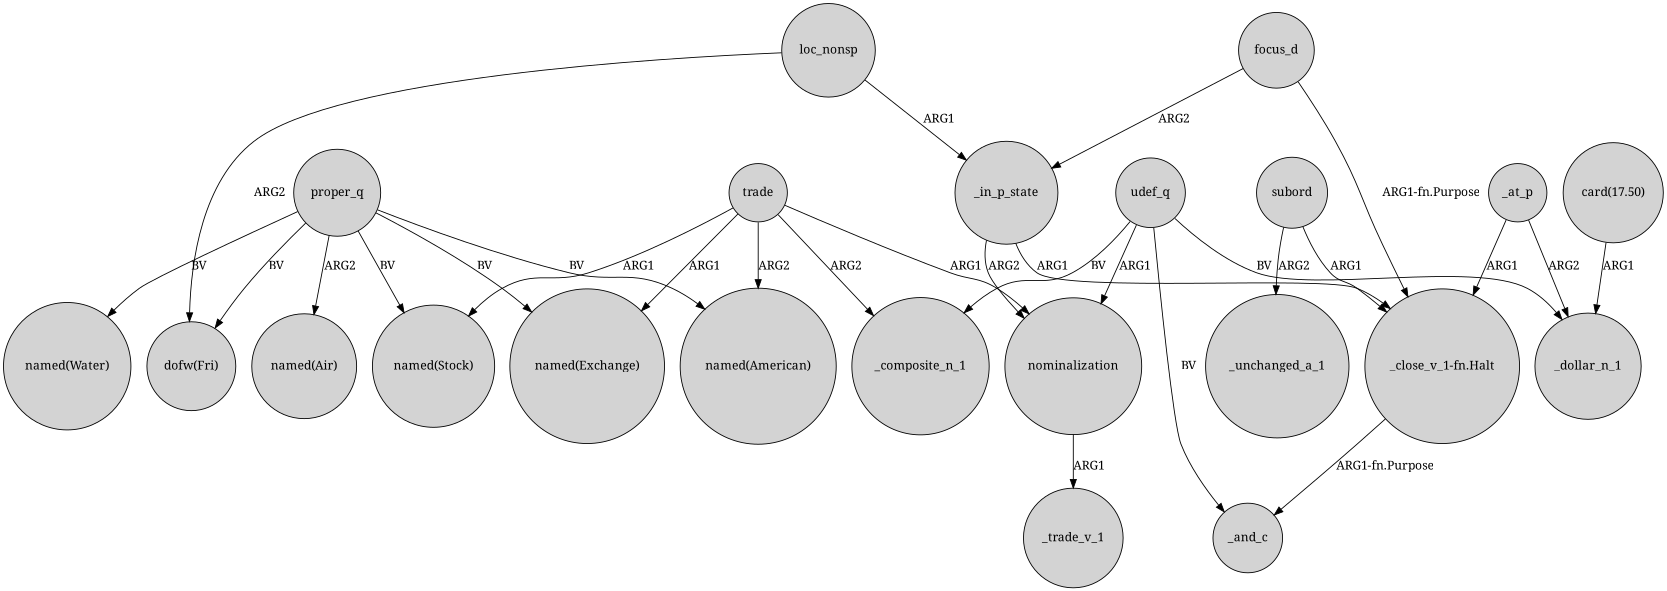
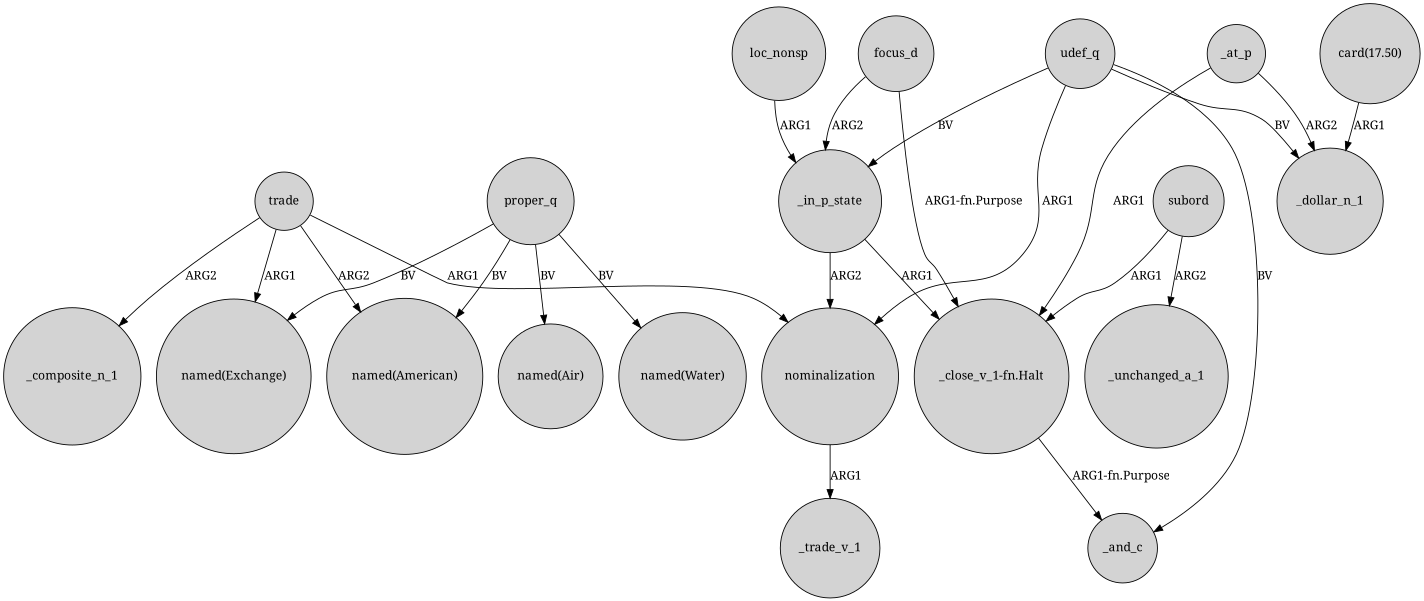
edge "proper_q" -> "named(Air)": label "ARG2" -> "BV"
edge "udef_q" -> "_composite_n_1": now "udef_q" -> "_in_p_state"
node "dofw(Fri)": removed
node "named(Stock)": removed
